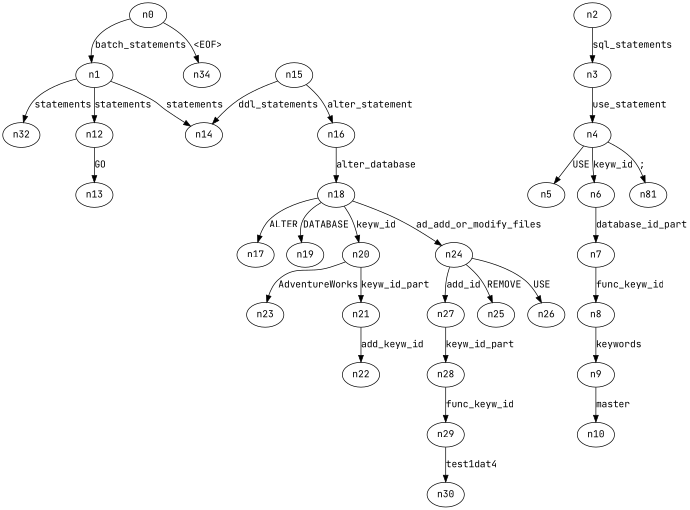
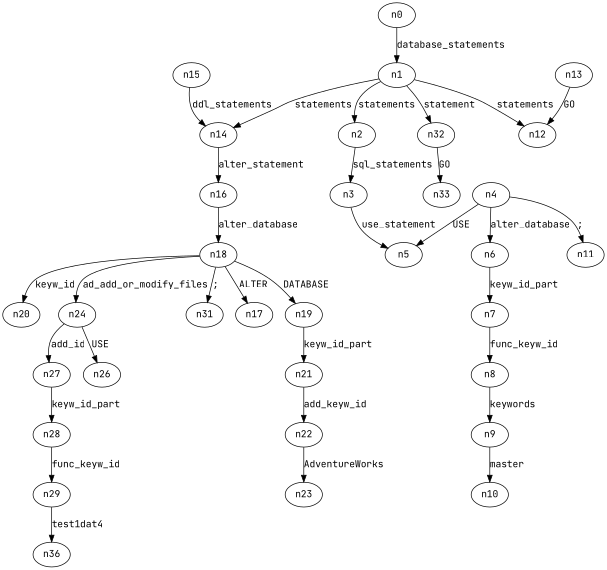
edge "n0" -> "n1": label "batch_statements" -> "database_statements"
node "n34": removed
edge "n1" -> "n2": added, label "statements"
edge "n15" -> "n16": now "n14" -> "n16"
edge "n3" -> "n4": now "n3" -> "n5"
edge "n1" -> "n32": label "statements" -> "statement"
edge "n12" -> "n13": reversed
edge "n4" -> "n6": label "keyw_id" -> "alter_database"
node "n33": added
node "n81": label "n81" -> "n11"
edge "n6" -> "n7": label "database_id_part" -> "keyw_id_part"
edge "n20" -> "n23": now "n22" -> "n23"
edge "n20" -> "n21": now "n19" -> "n21"
node "n31": added
node "n25": removed
node "n30": label "n30" -> "n36"
